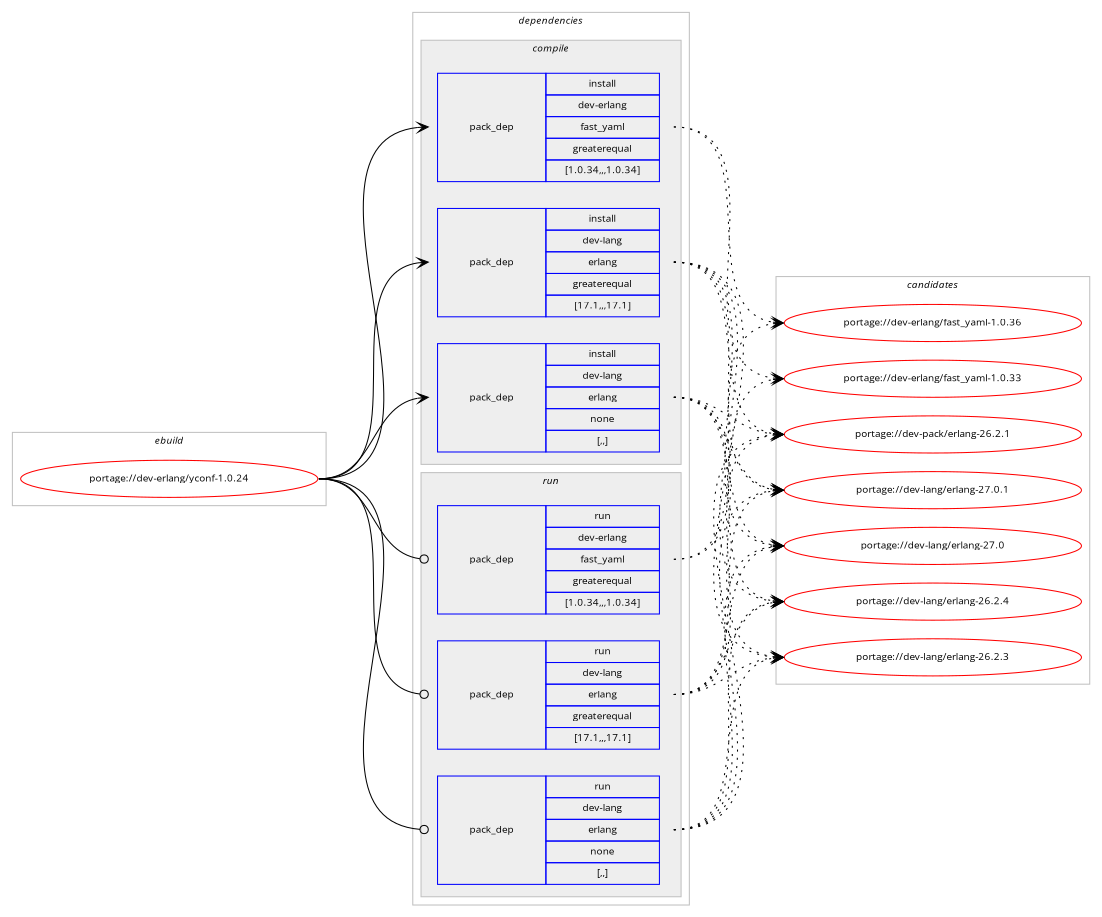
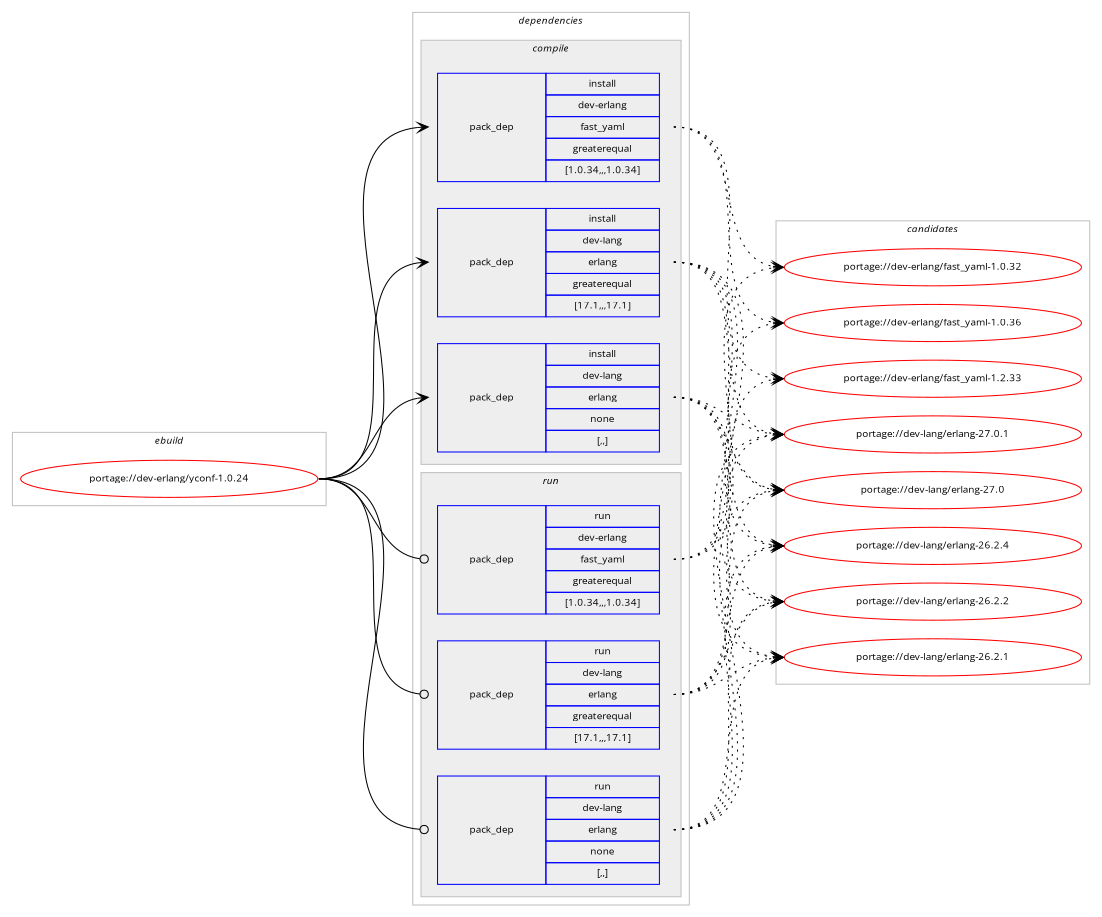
node "portage://dev-erlang/fast_yaml-1.0.32": added
node "portage://dev-erlang/fast_yaml-1.0.33": label "portage://dev-erlang/fast_yaml-1.0.33" -> "portage://dev-erlang/fast_yaml-1.2.33"
node "portage://dev-pack/erlang-26.2.1": label "portage://dev-pack/erlang-26.2.1" -> "portage://dev-lang/erlang-26.2.1"
node "portage://dev-lang/erlang-26.2.3": label "portage://dev-lang/erlang-26.2.3" -> "portage://dev-lang/erlang-26.2.2"
